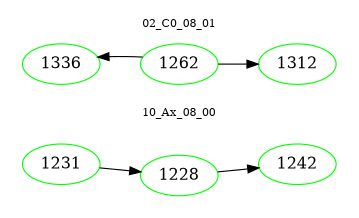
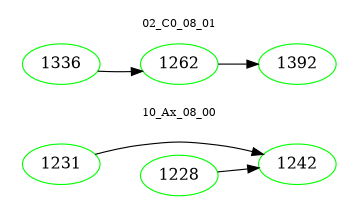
edge "1262" -> "1336": reversed
node "1312": label "1312" -> "1392"
edge "1231" -> "1228": now "1231" -> "1242"
